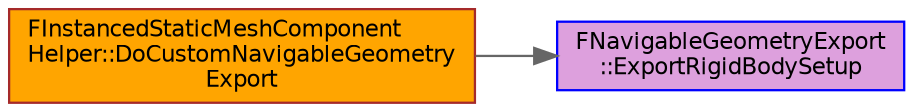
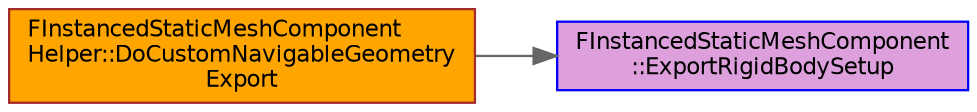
node "FNavigableGeometryExport ::ExportRigidBodySetup": label "FNavigableGeometryExport ::ExportRigidBodySetup" -> "FInstancedStaticMeshComponent ::ExportRigidBodySetup"
